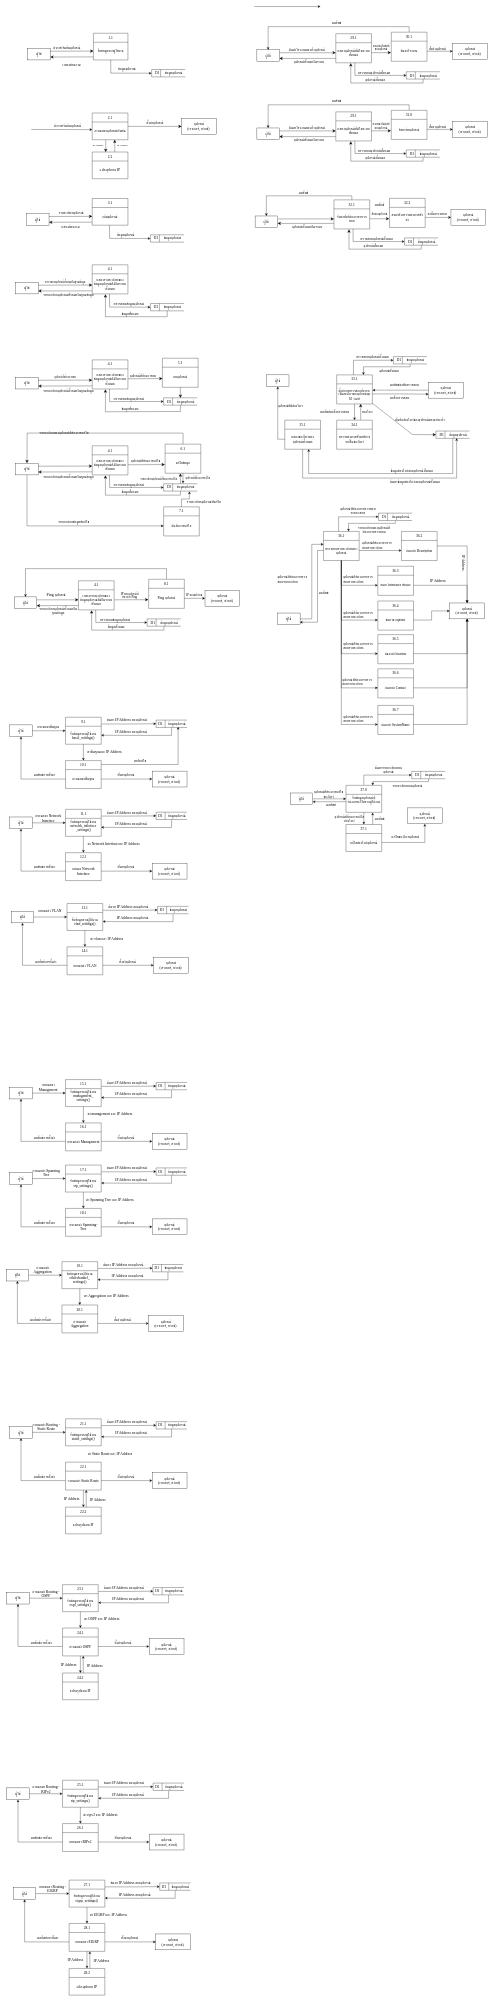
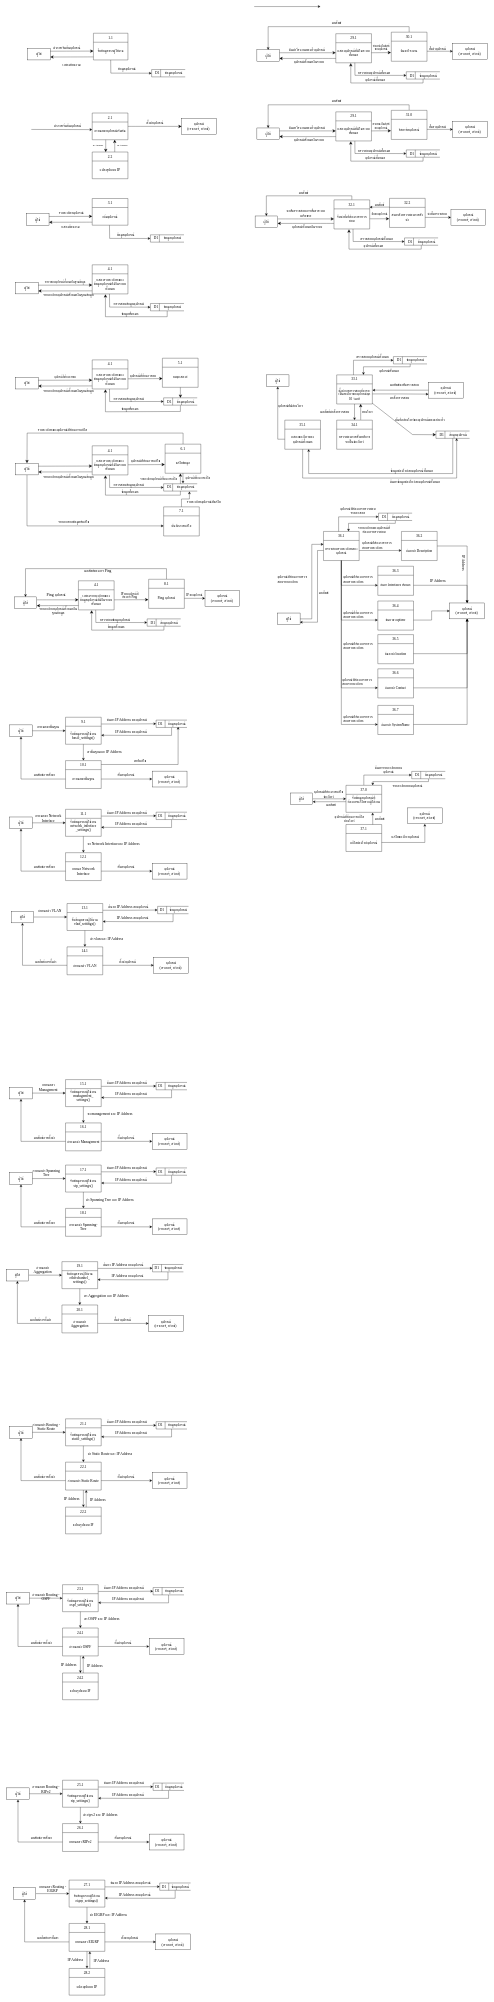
edge "32.2" -> "32.1": added
node "คำสั่งตรวจสอบการตั้งค่าระบบเครือข่าย": added
node "ลบอุปกรณ์": label "ลบอุปกรณ์" -> "ลบอุเเสดงอ์"
node "รายละเอียดของอุปกรณ์ที่ต้องการแก้ไข": moved (70, 434) -> (69, 431)
node "ผลลัพธ์ของการ Ping": added
edge "36.1" -> "ค้นหาค่า location": removed
edge "37.0" -> "37.1": removed
edge "21.1" -> "22.1": added
node "กำหนดค่า Routing - OSPF": moved (46, 1592) -> (46, 1595)
